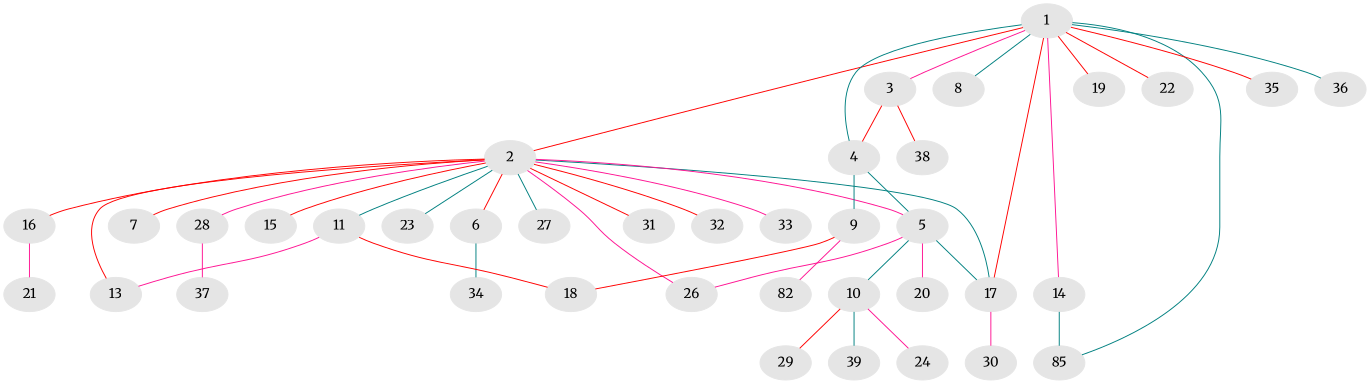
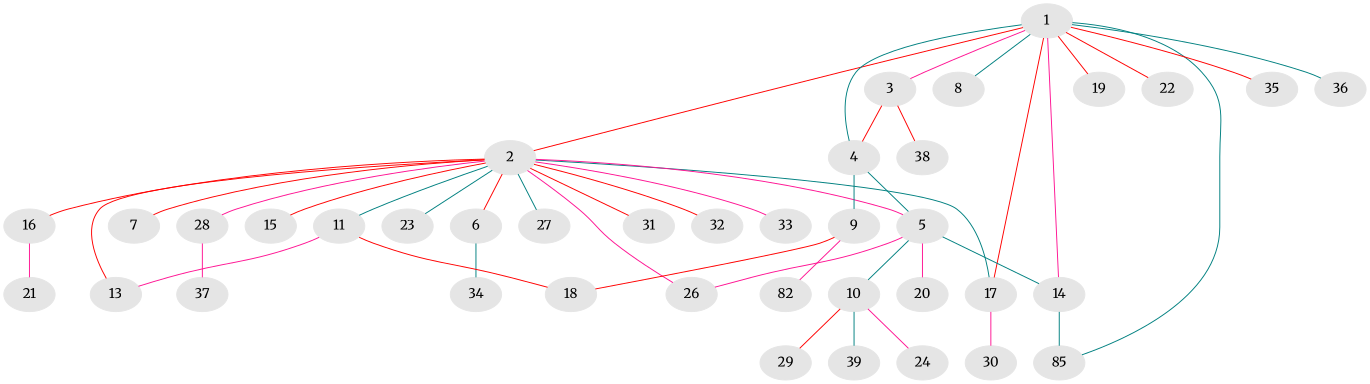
edge "5" -- "17": now "5" -- "14"
